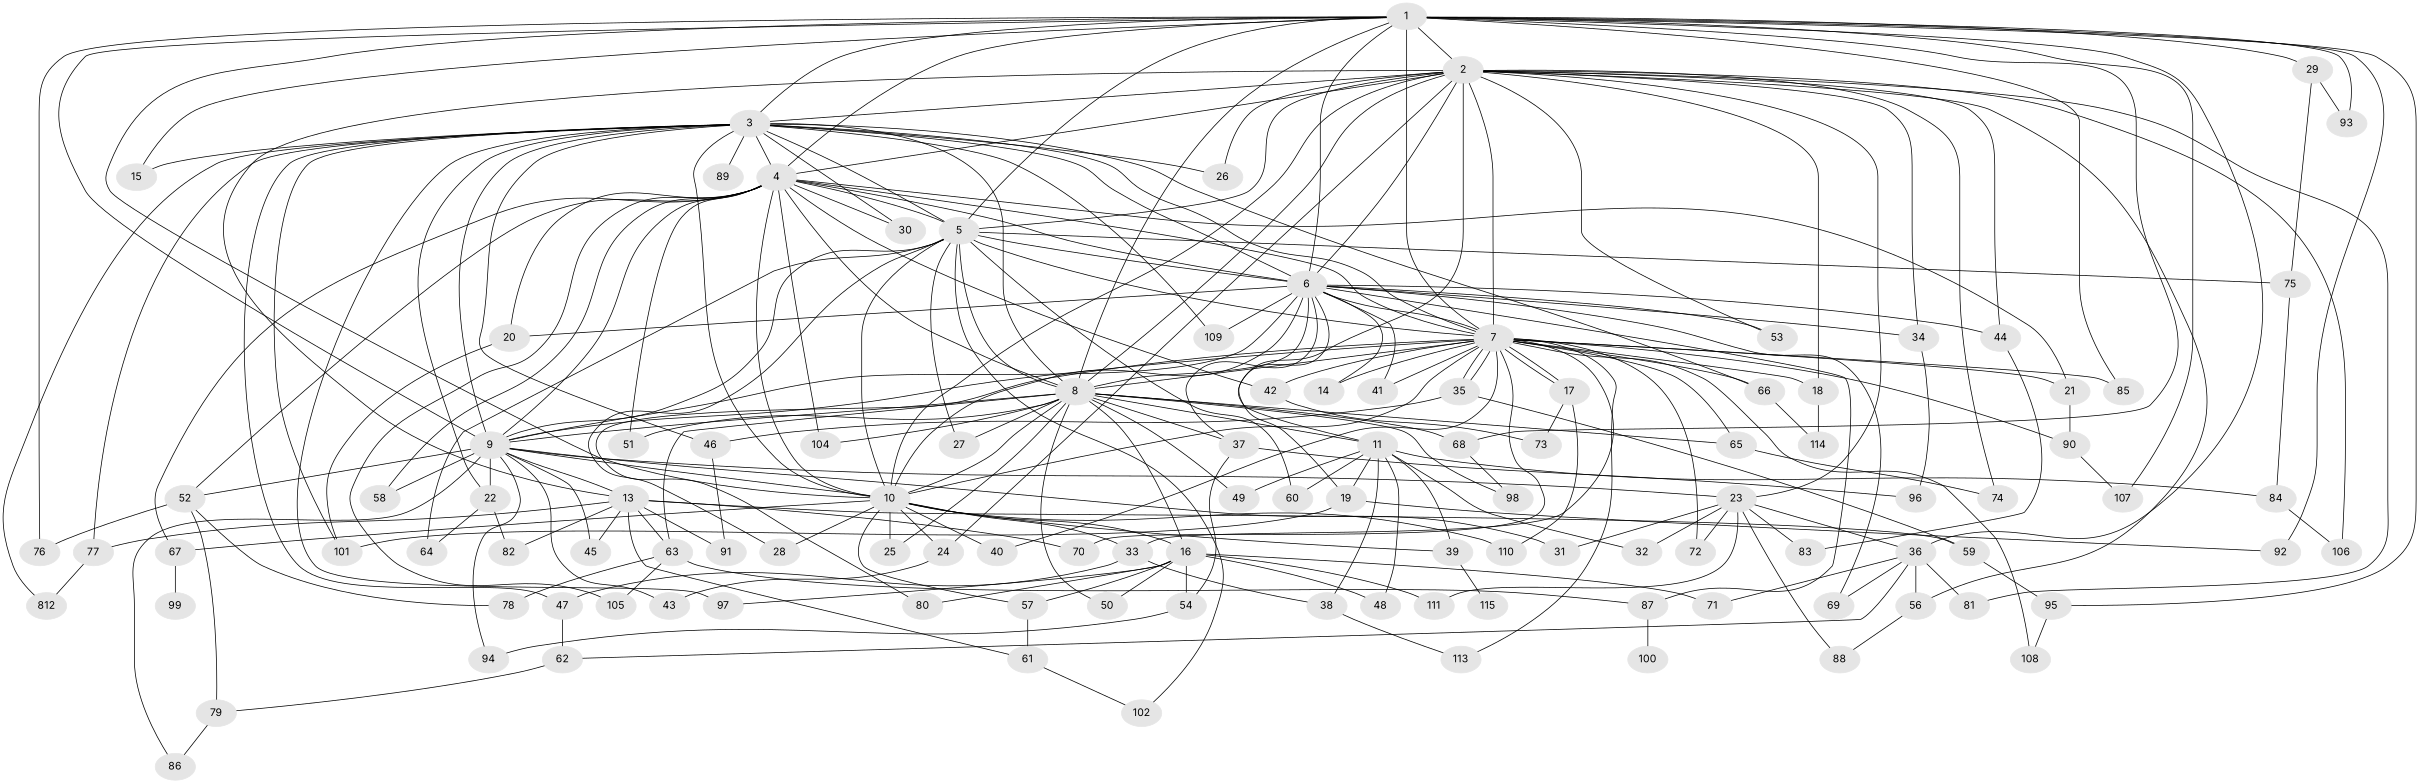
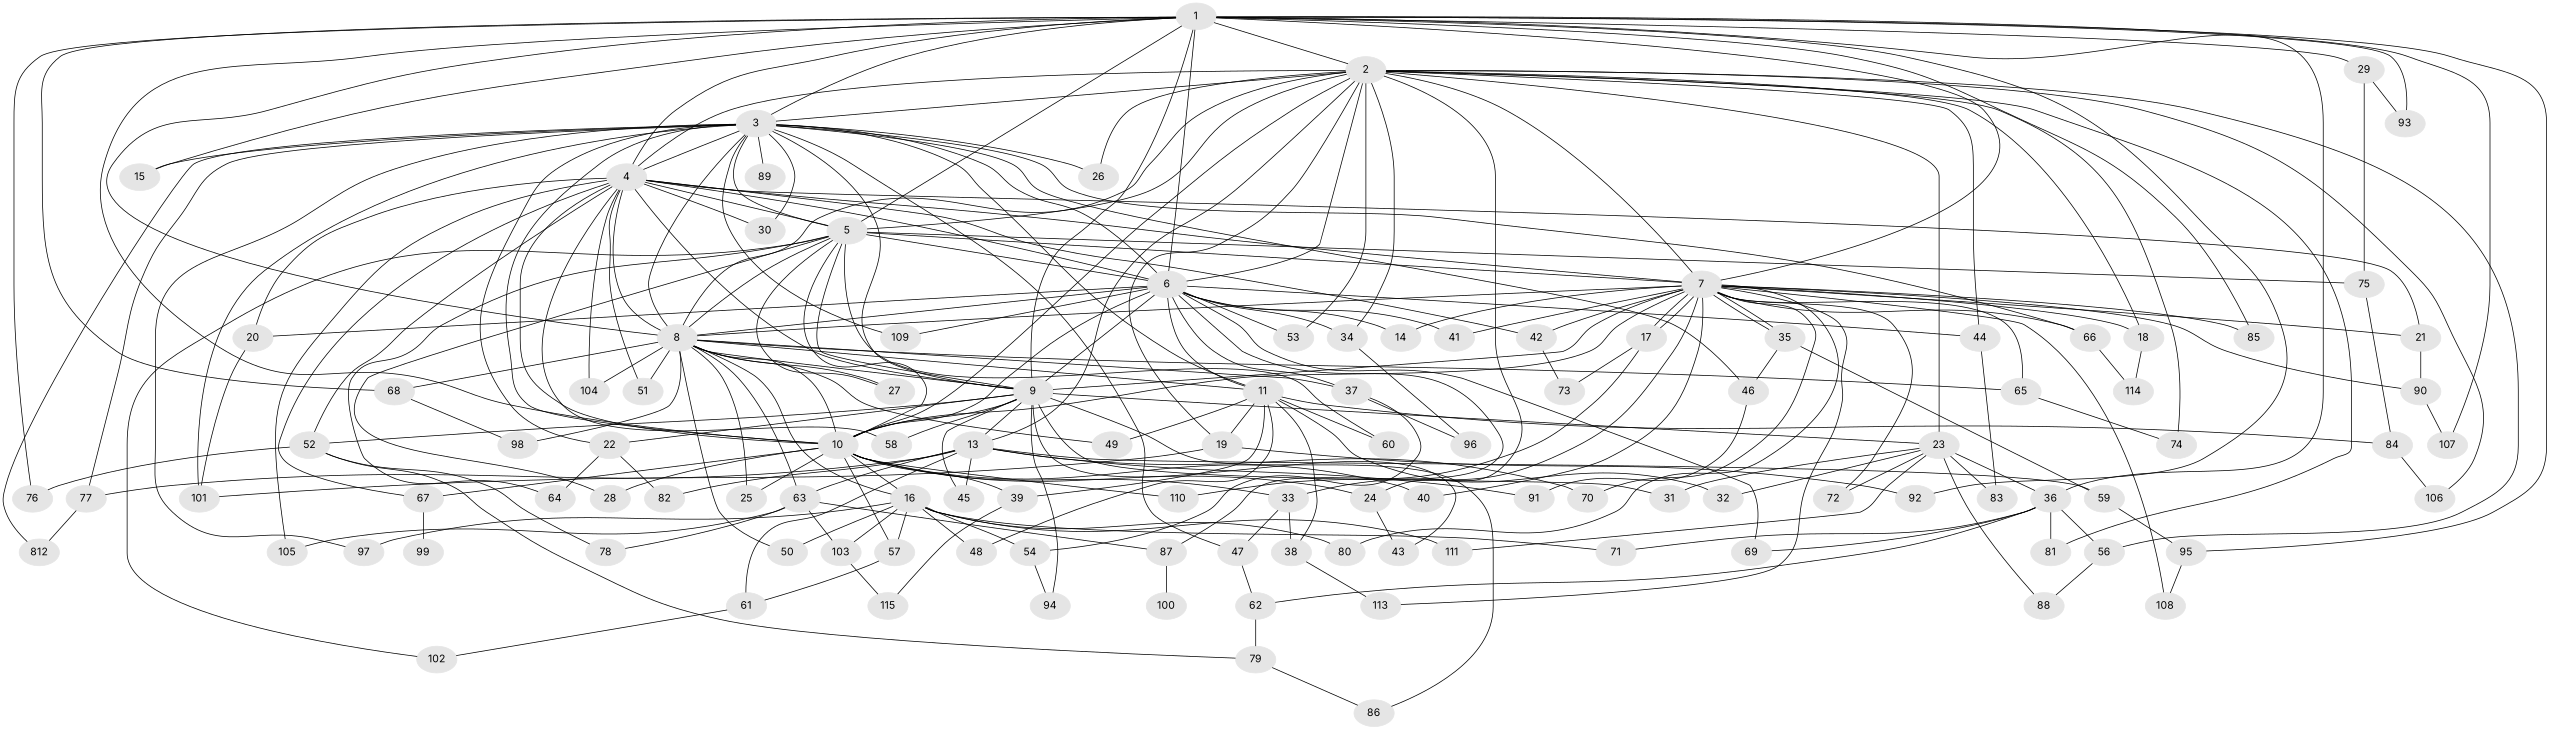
edge "3" -- "7": now "3" -- "11"
edge "6" -- "7": removed
node "103": added
